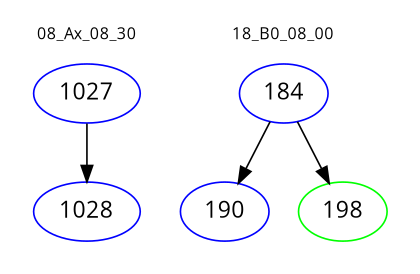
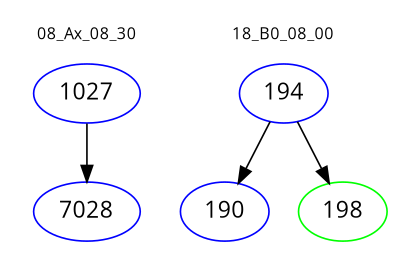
node "184": label "184" -> "194"
node "1028": label "1028" -> "7028"
